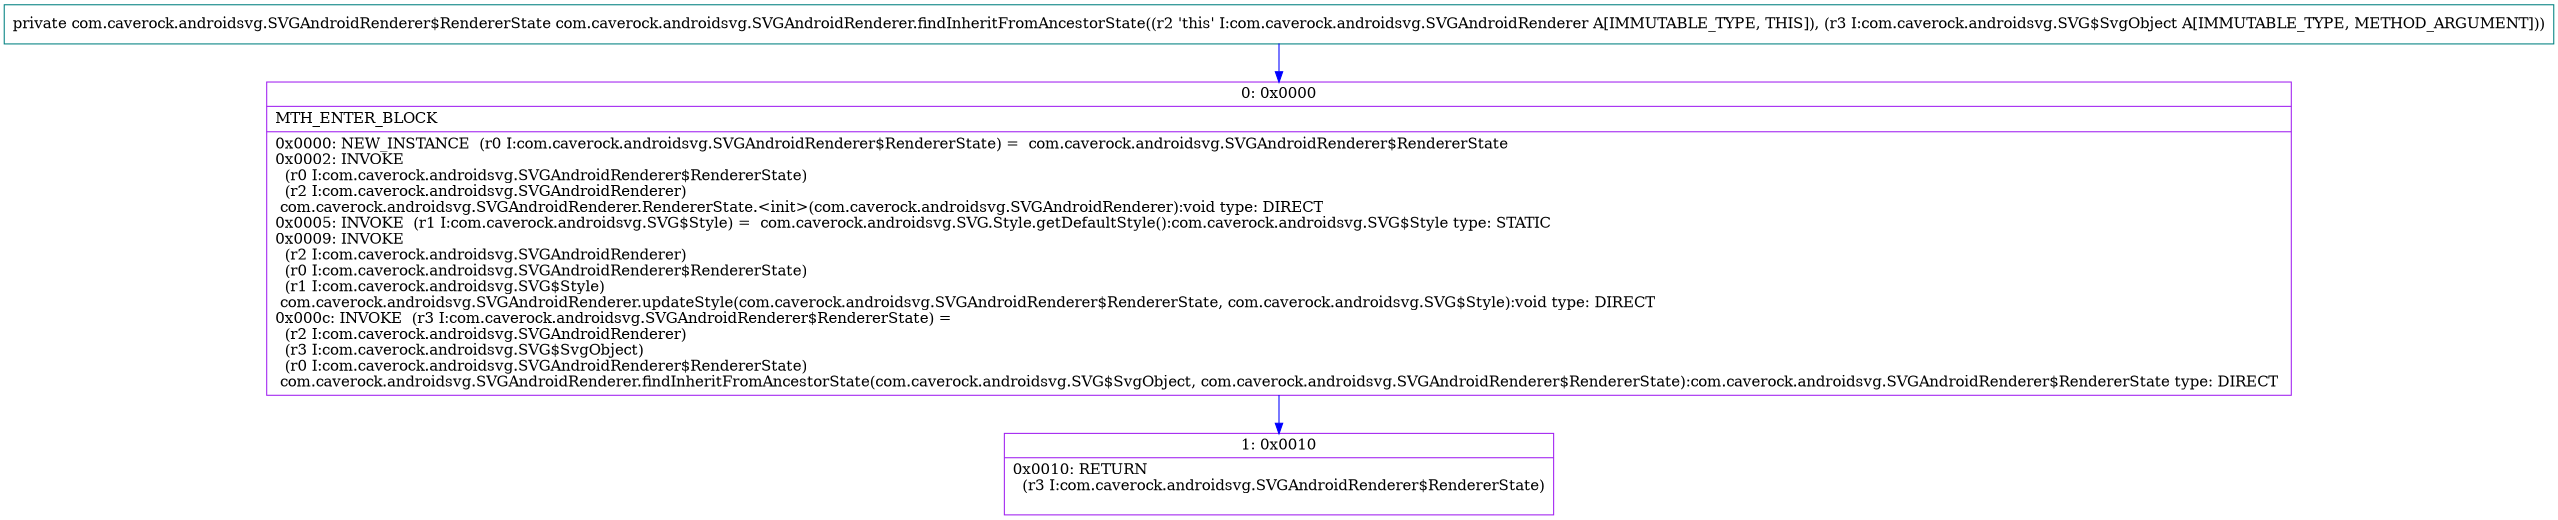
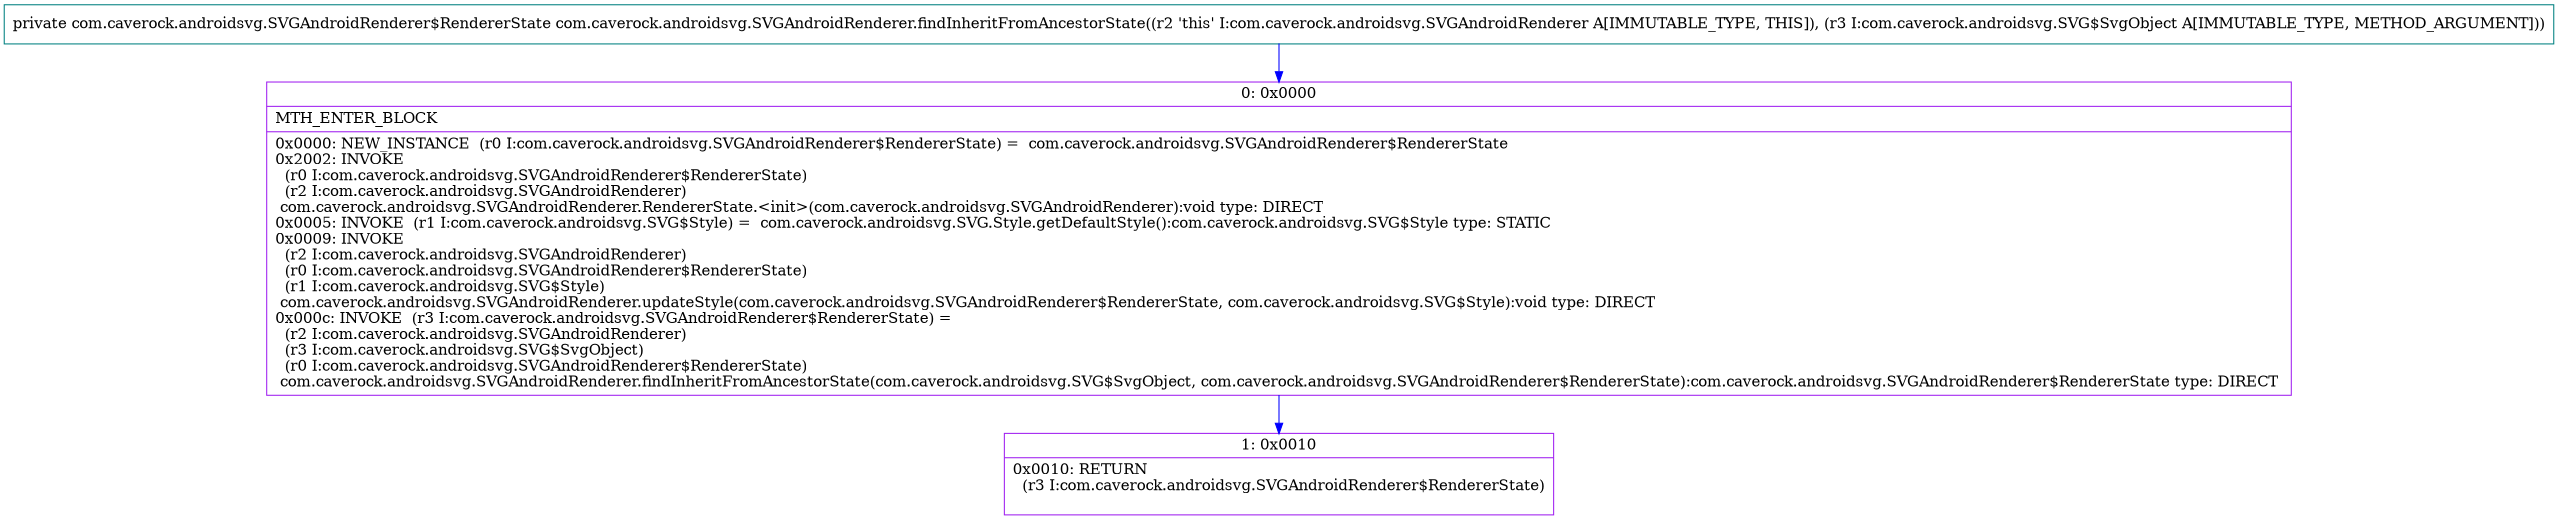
node "0: 0x0000": text "0x0002: INVOKE" -> "0x2002: INVOKE"
